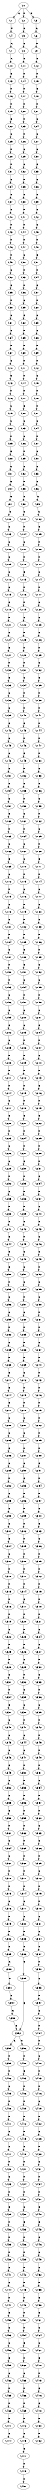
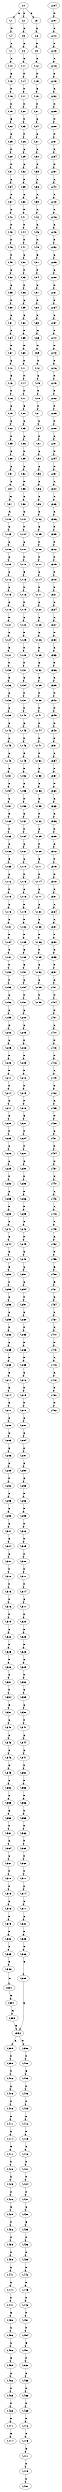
node "S201": removed
